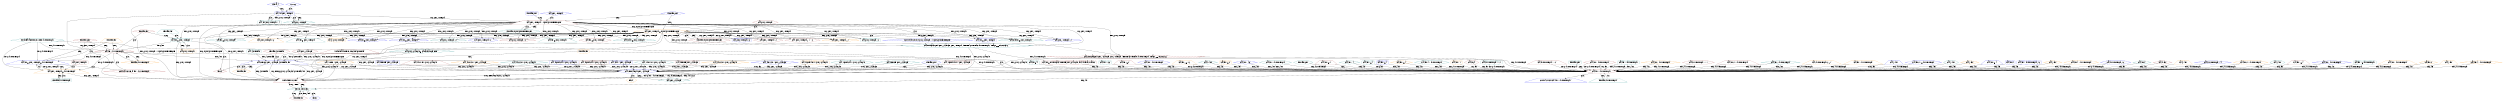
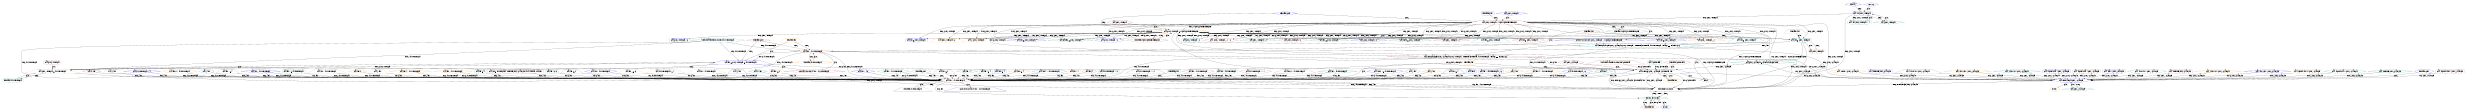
edge "(Call,len = pIns->nLength = dwMemLength)" -> "(Call,memcpy(pIns->pSample, lpMemFile, len))": added, label "DDG: len"
